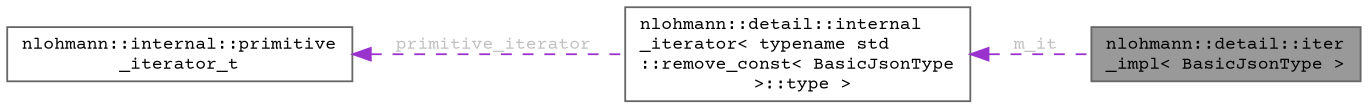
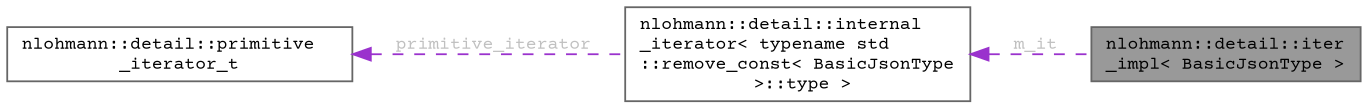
node "nlohmann::internal::primitive _iterator_t": label "nlohmann::internal::primitive _iterator_t" -> "nlohmann::detail::primitive _iterator_t"
